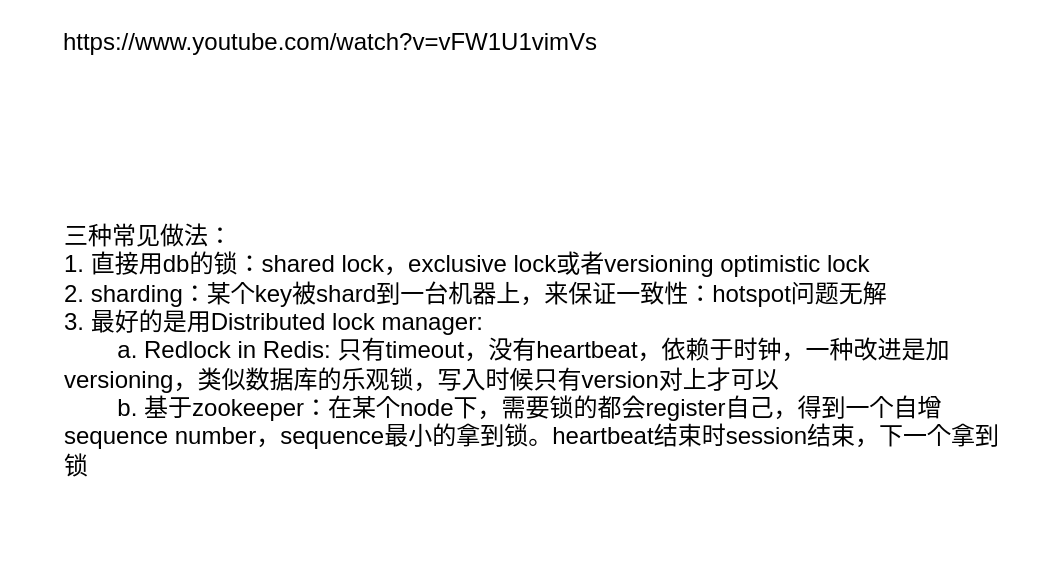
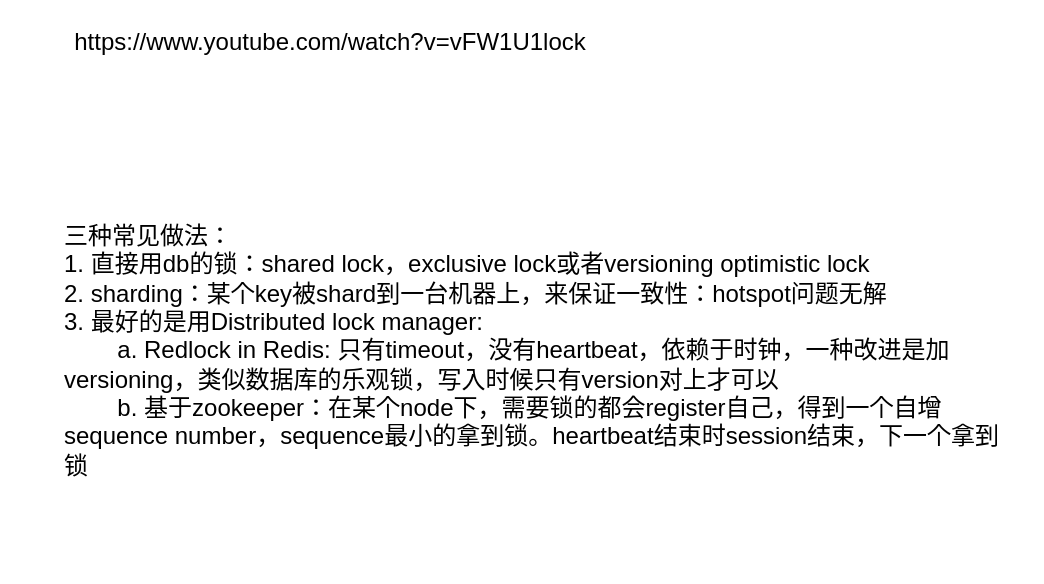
node "https://www.youtube.com/watch?v=vFW1U1vimVs": label "https://www.youtube.com/watch?v=vFW1U1vimVs" -> "https://www.youtube.com/watch?v=vFW1U1lock"
